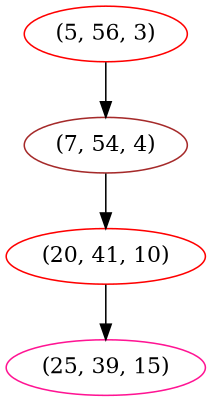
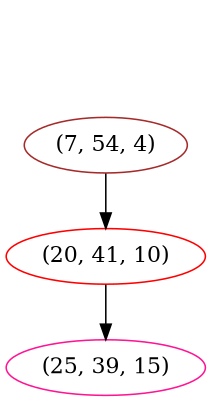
node "(5, 56, 3)": removed
